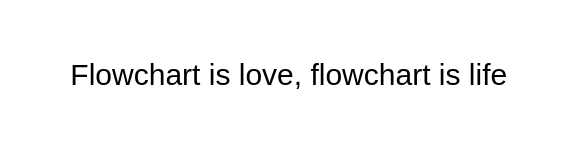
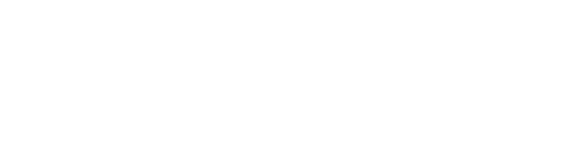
node "Flowchart is love, flowchart is life": removed
